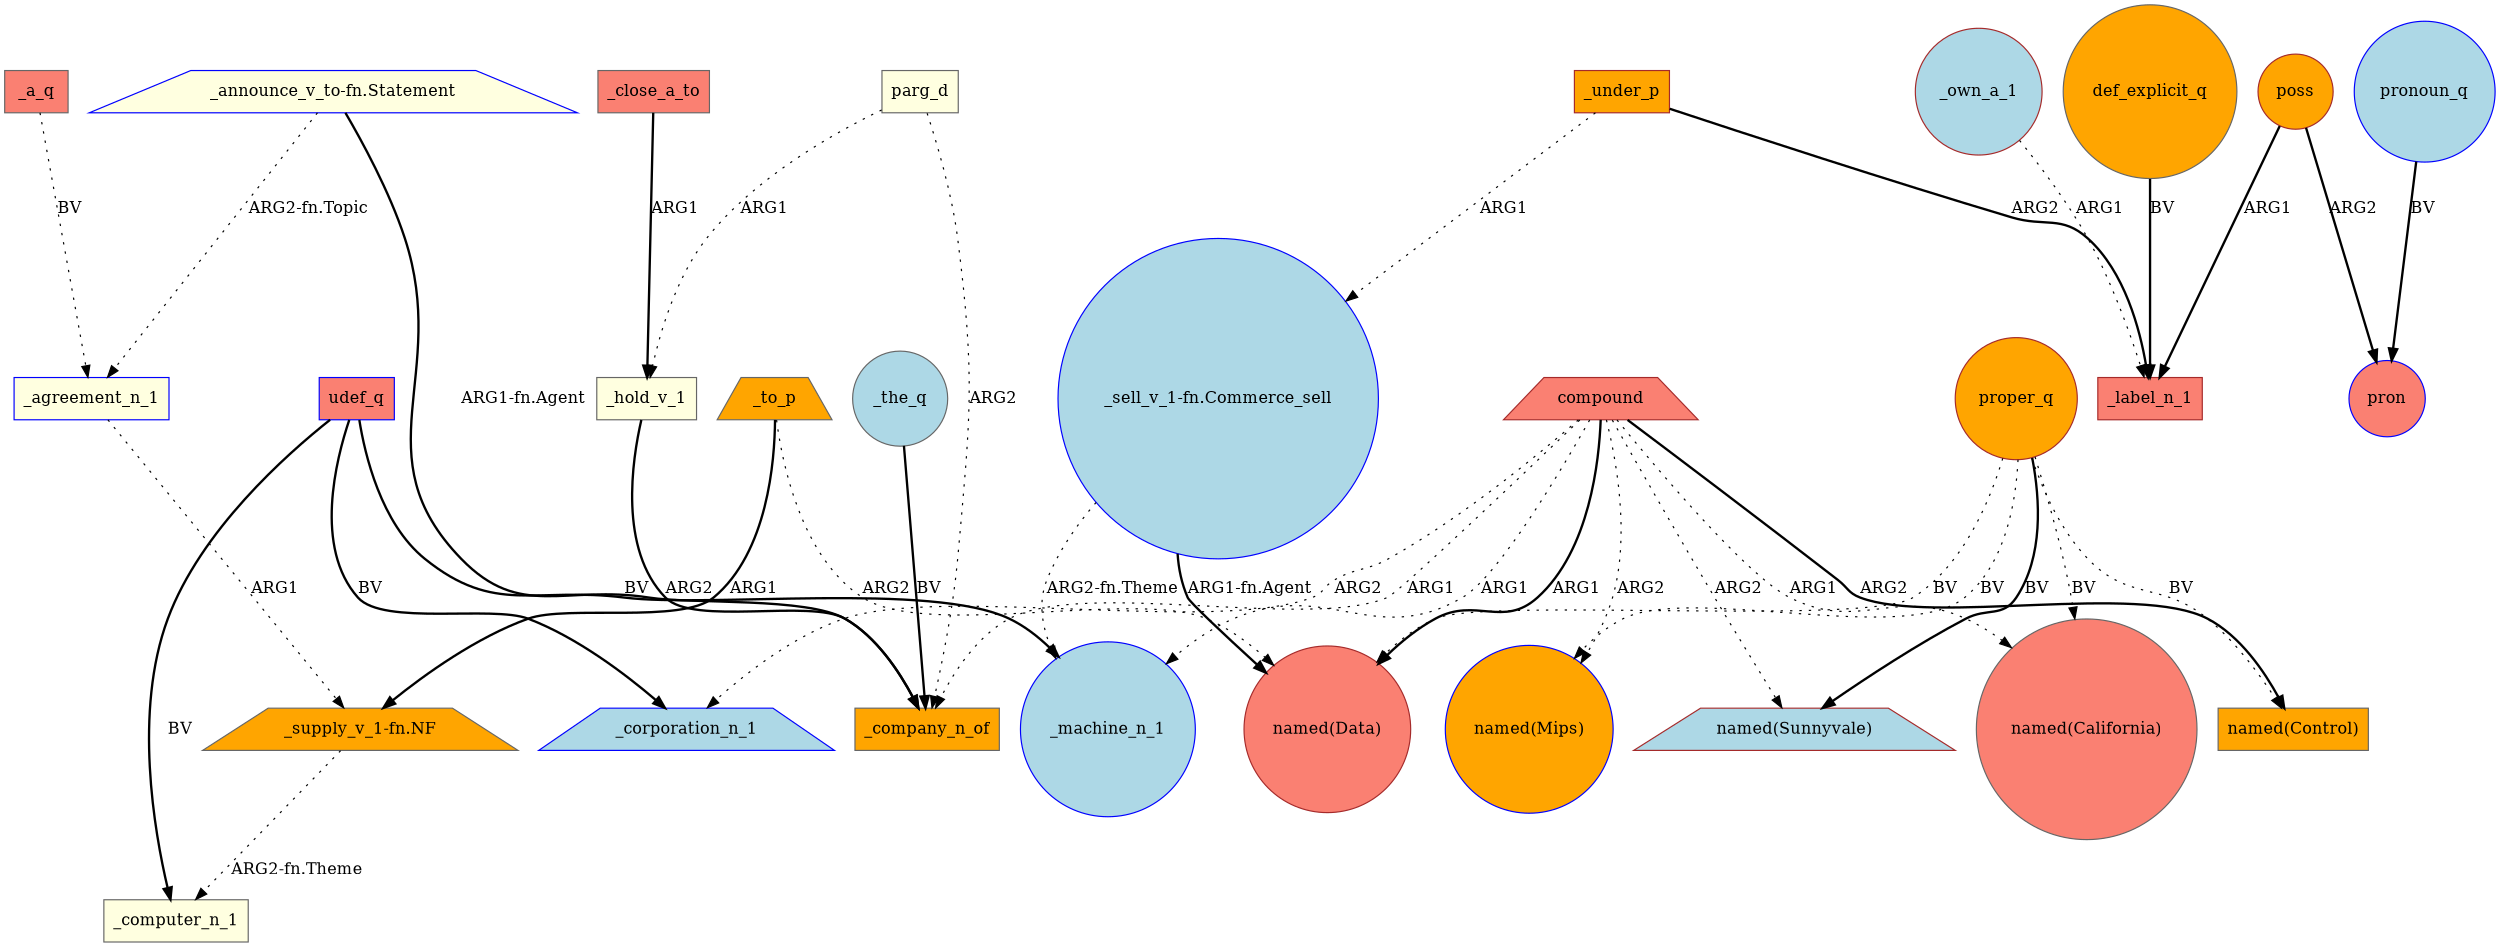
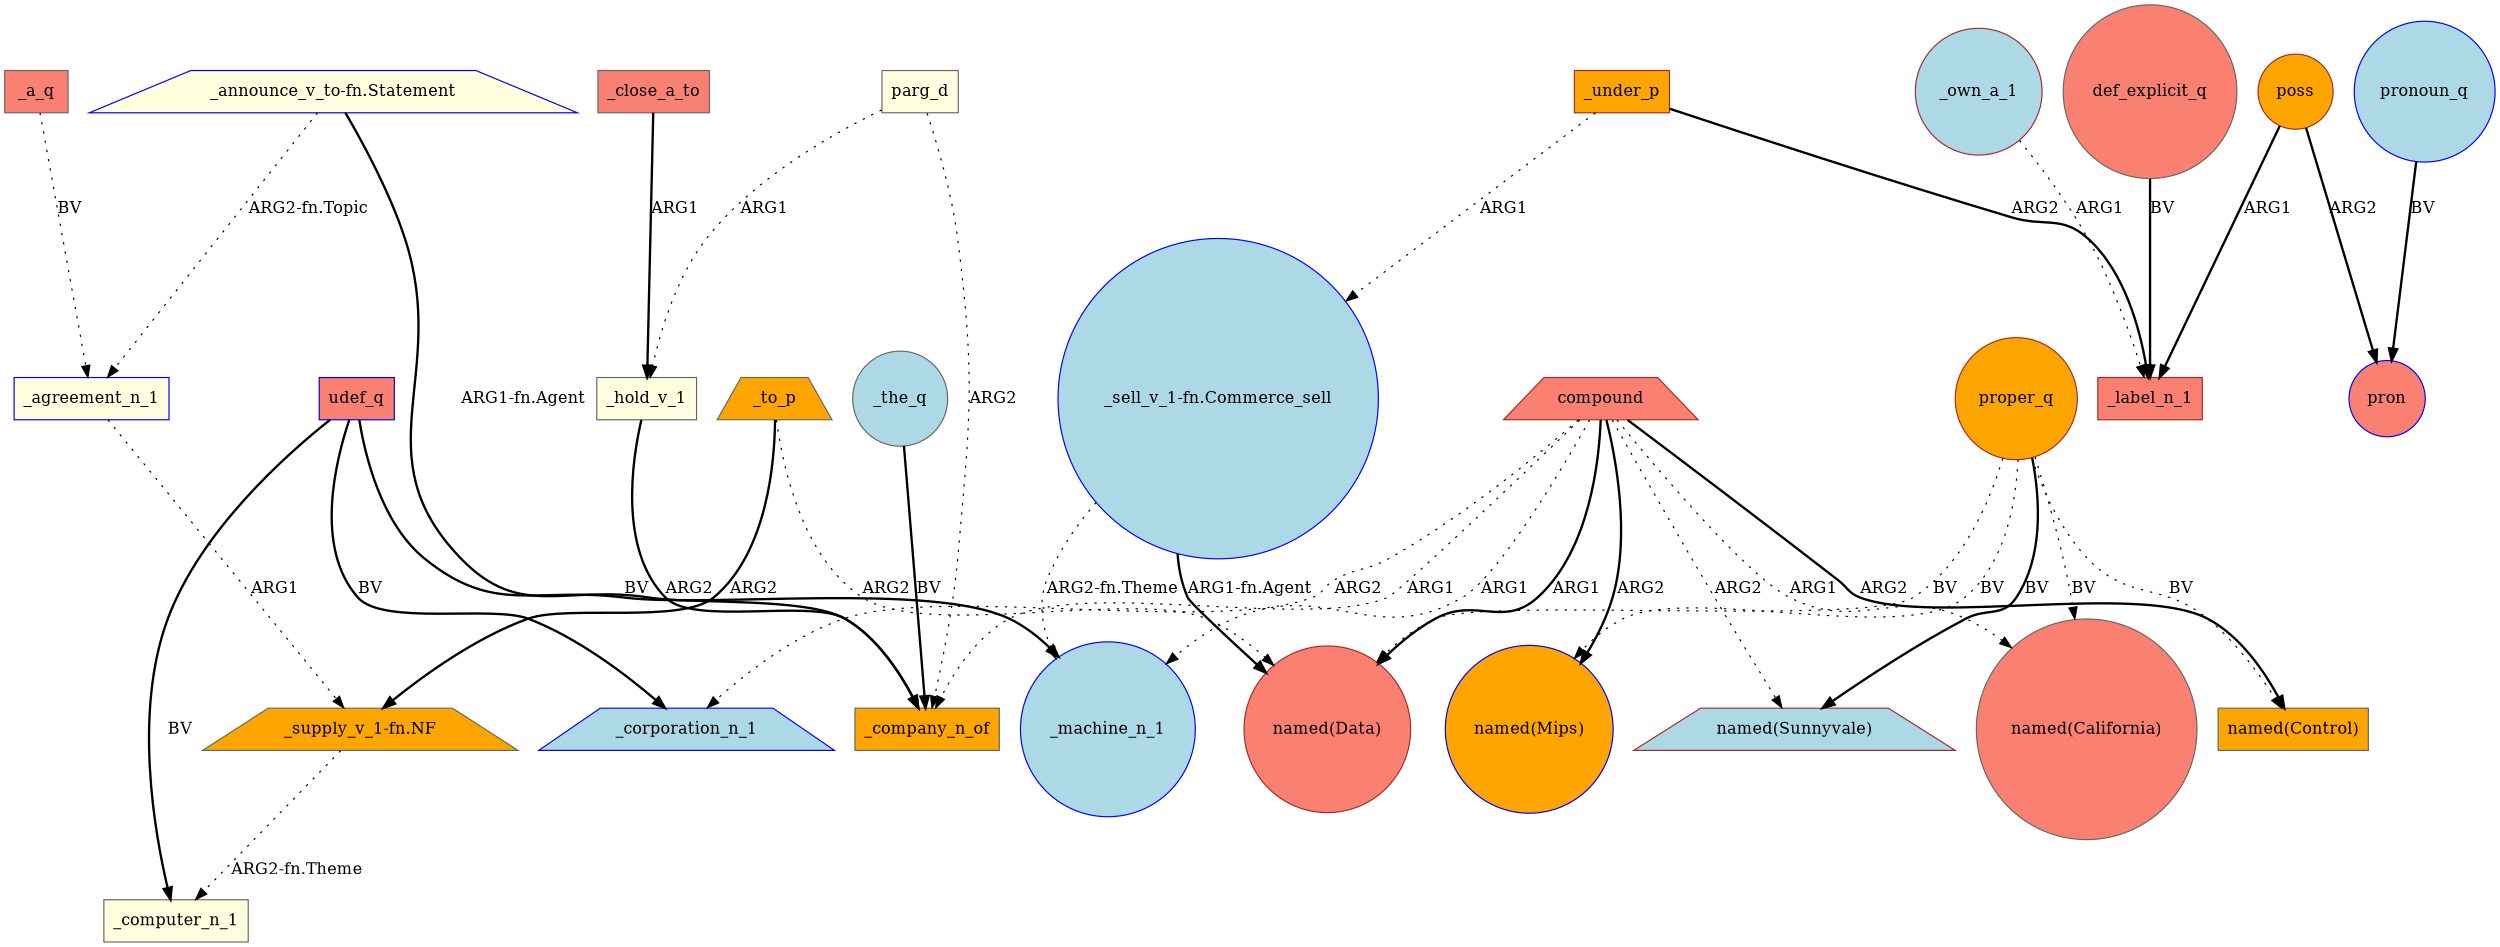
node "def_explicit_q": fillcolor orange -> salmon
edge "compound" -> "named(Mips)": style dotted -> bold
edge "_to_p" -> "_supply_v_1-fn.NF": label "ARG1" -> "ARG2"
